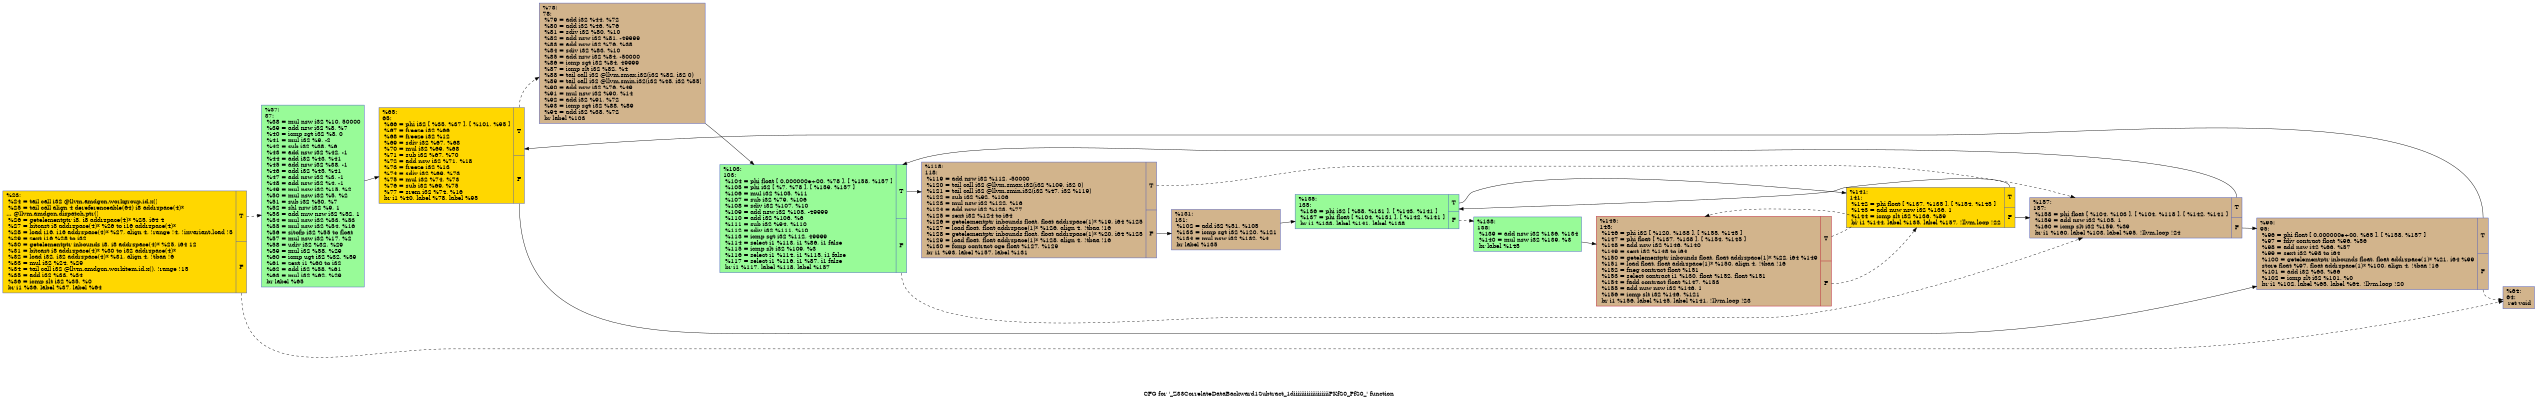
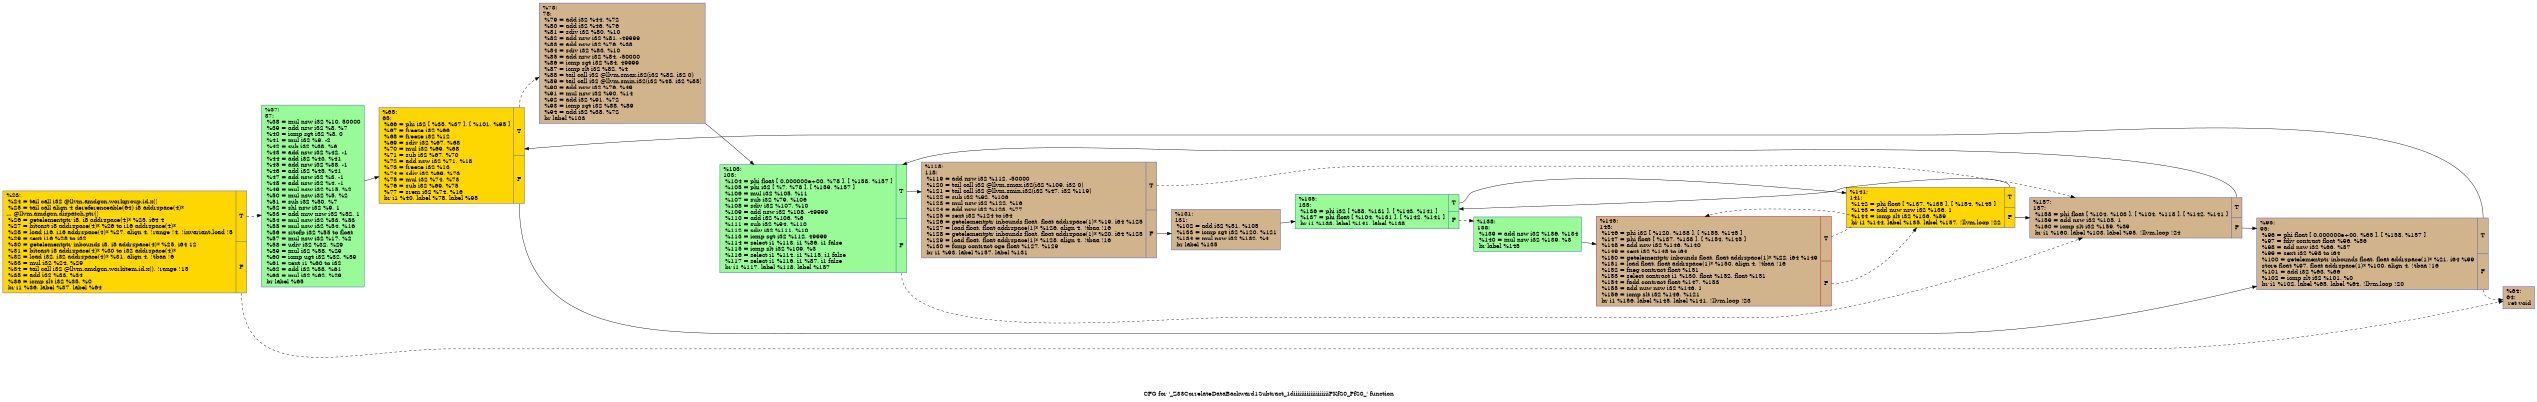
node "%95:": text "%98 = add nsw i42 %66, %57" -> "%98 = add nsw i32 %66, %57"
